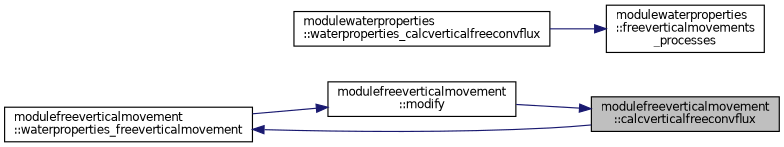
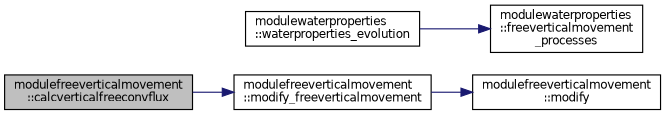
node "modulewaterproperties ::waterproperties_calcverticalfreeconvflux": label "modulewaterproperties ::waterproperties_calcverticalfreeconvflux" -> "modulewaterproperties ::waterproperties_evolution"
node "modulewaterproperties ::freeverticalmovements _processes": label "modulewaterproperties ::freeverticalmovements _processes" -> "modulewaterproperties ::freeverticalmovement _processes"
edge "modulefreeverticalmovement ::modify" -> "modulefreeverticalmovement ::calcverticalfreeconvflux": removed
node "modulefreeverticalmovement ::waterproperties_freeverticalmovement": label "modulefreeverticalmovement ::waterproperties_freeverticalmovement" -> "modulefreeverticalmovement ::modify_freeverticalmovement"
